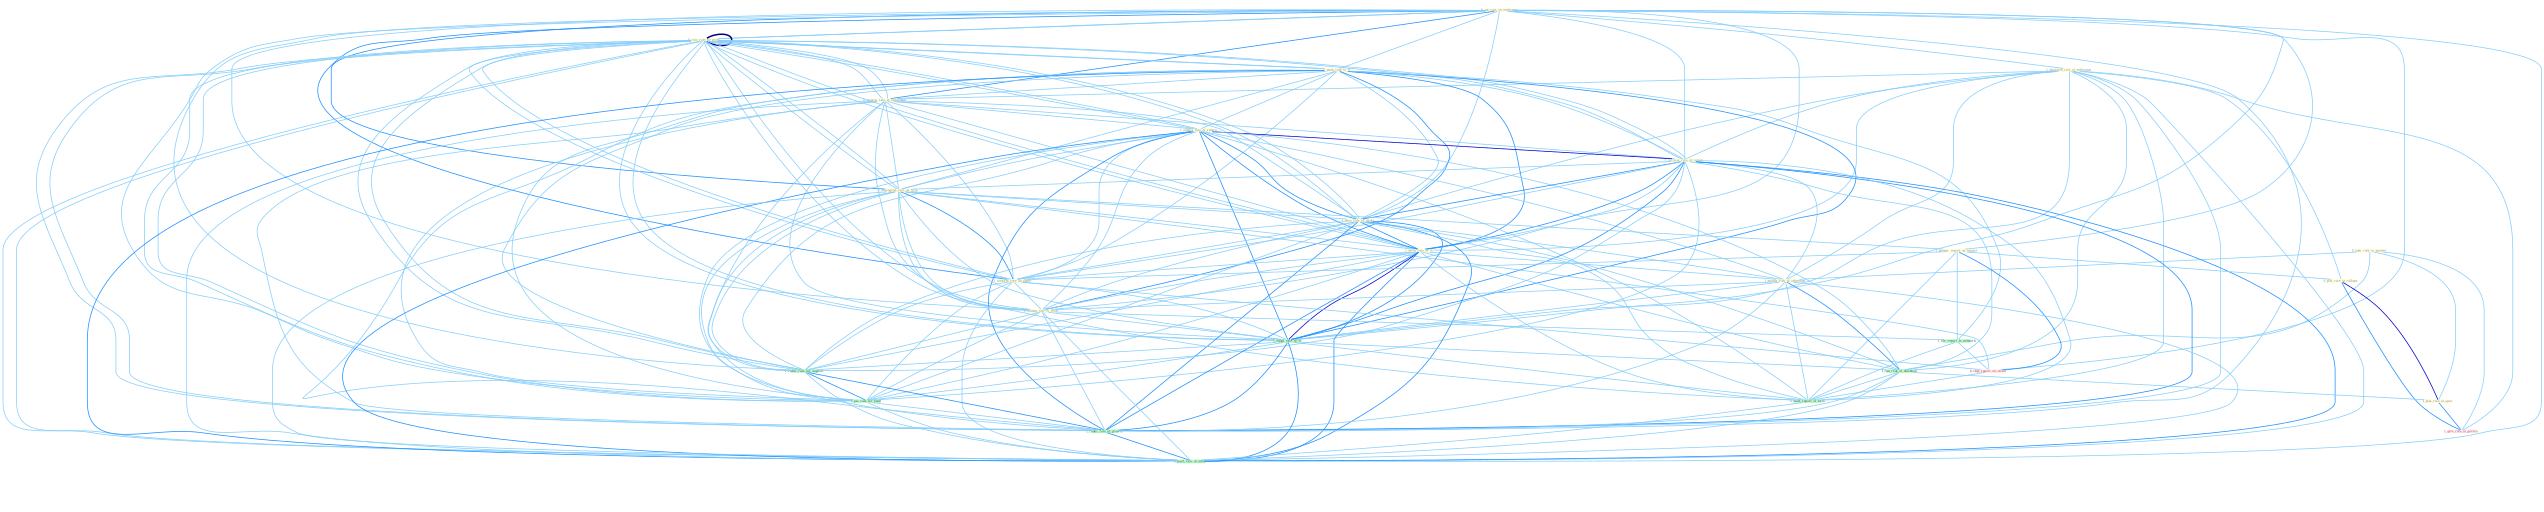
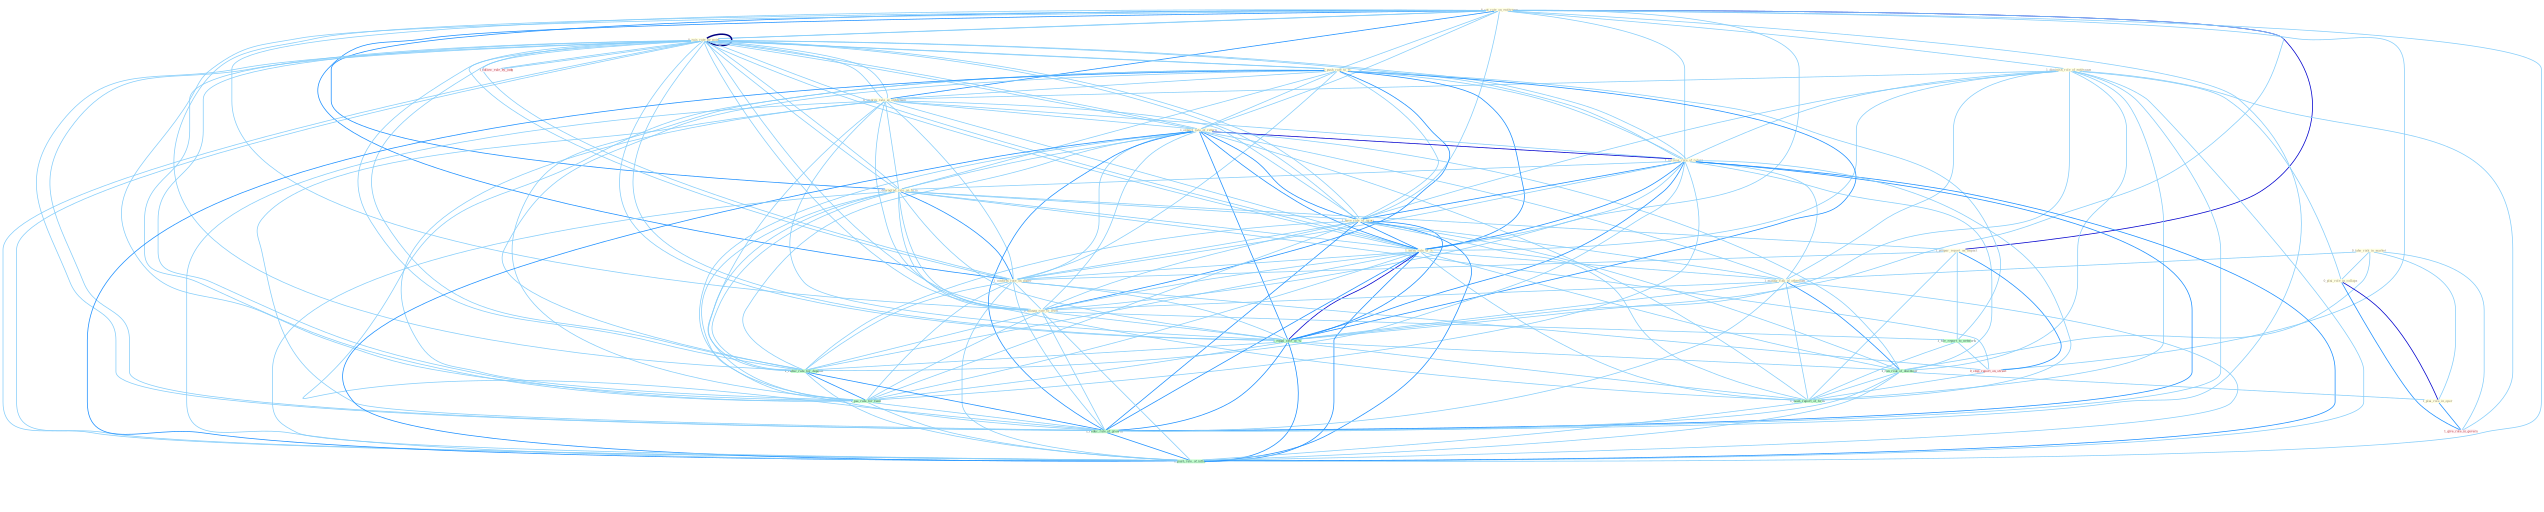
edge "8_cut_rate_on_entitynam" -- "1_prepar_report_on_impact": color #87cefa -> #0000cd
node "1_follow_rule_by_judg": added
edge "8_cut_rate_on_entitynam" -- "1_expect_rate_of_return": added
edge "1_prepar_report_on_impact" -- "0_plai_role_in_collaps": now "0_take_risk_in_market" -- "0_plai_role_in_collaps"
edge "1_confirm_rate_on_paper" -- "1_reduc_rate_of_growth": added
